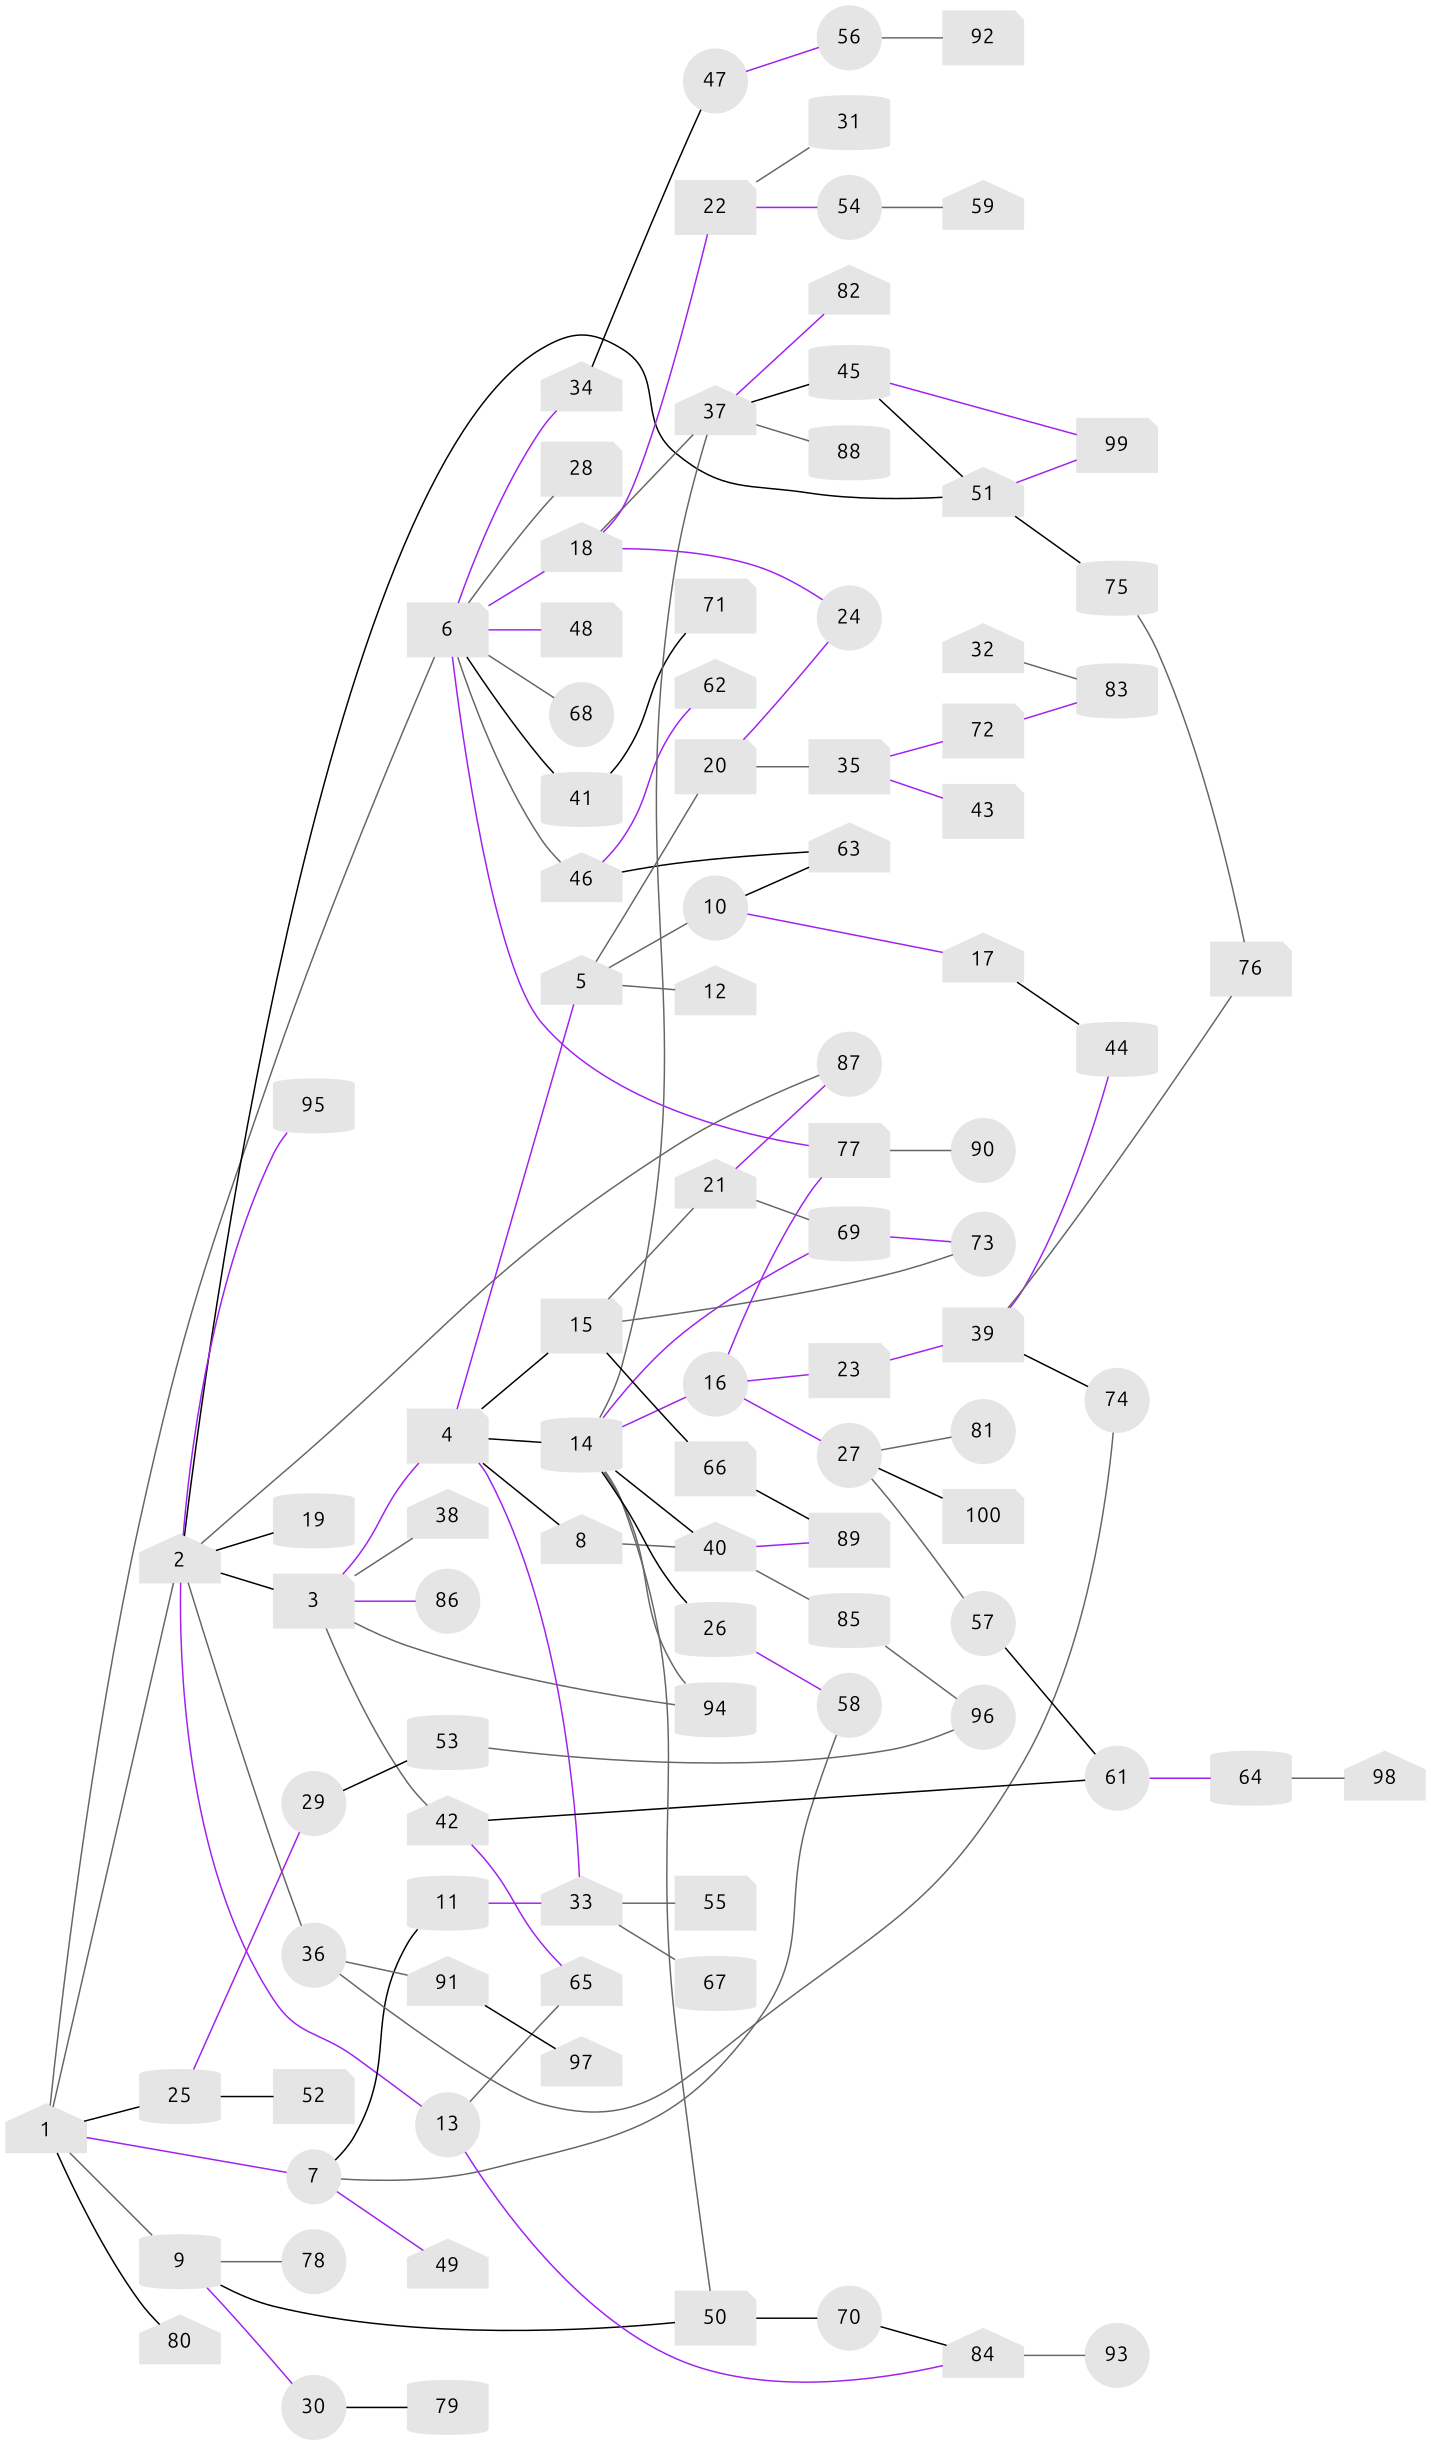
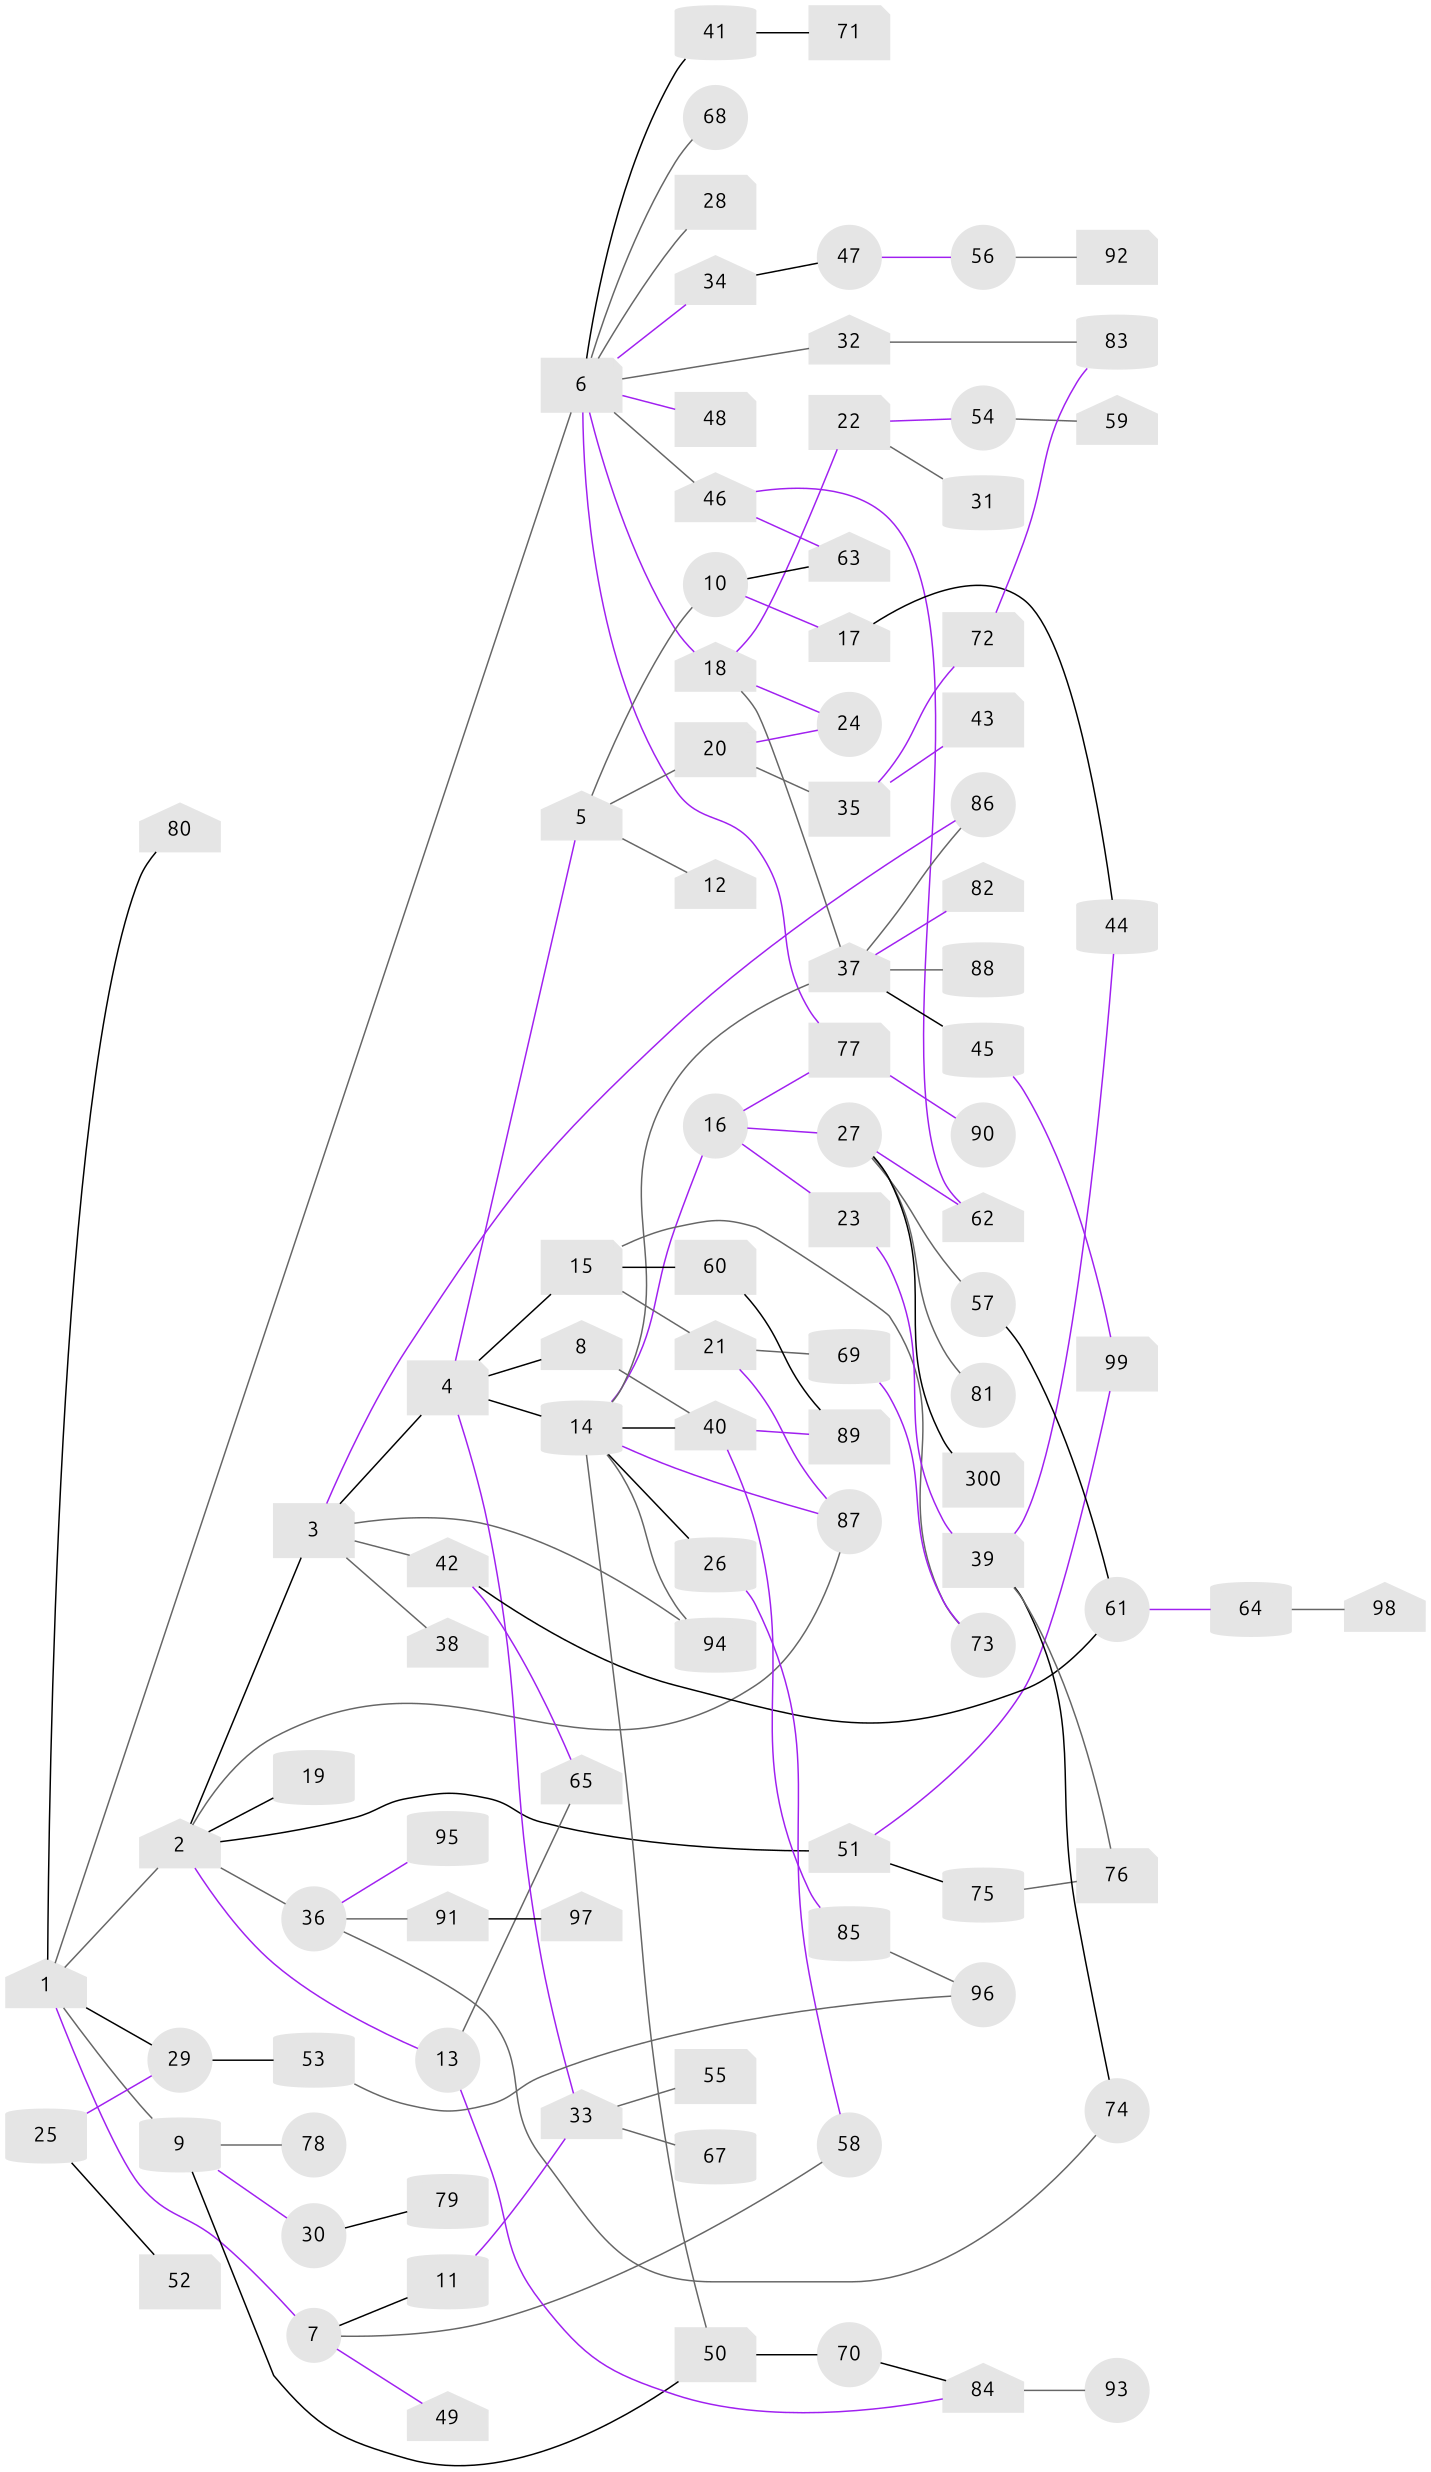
edge "32" -- "6": added
edge "45" -- "51": removed
edge "63" -- "46": color black -> purple
edge "86" -- "37": added
edge "77" -- "90": color gray40 -> purple
edge "27" -- "62": added
edge "95" -- "2": now "95" -- "36"
edge "69" -- "14": now "87" -- "14"
node "66": label "66" -> "60"
node "100": label "100" -> "300"
edge "4" -- "3": color purple -> black
edge "40" -- "85": color gray40 -> purple
edge "25" -- "1": now "29" -- "1"
